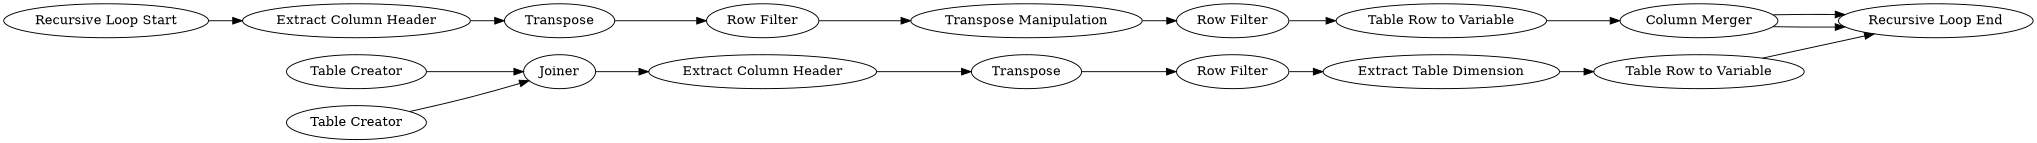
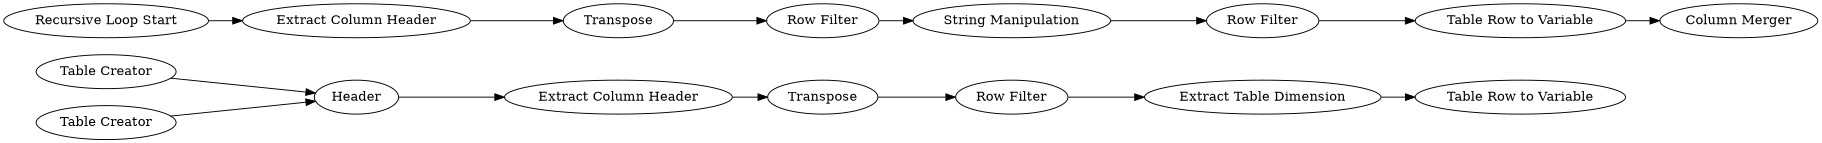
node "Transpose Manipulation": label "Transpose Manipulation" -> "String Manipulation"
node "Recursive Loop End": removed
node "Joiner": label "Joiner" -> "Header"
